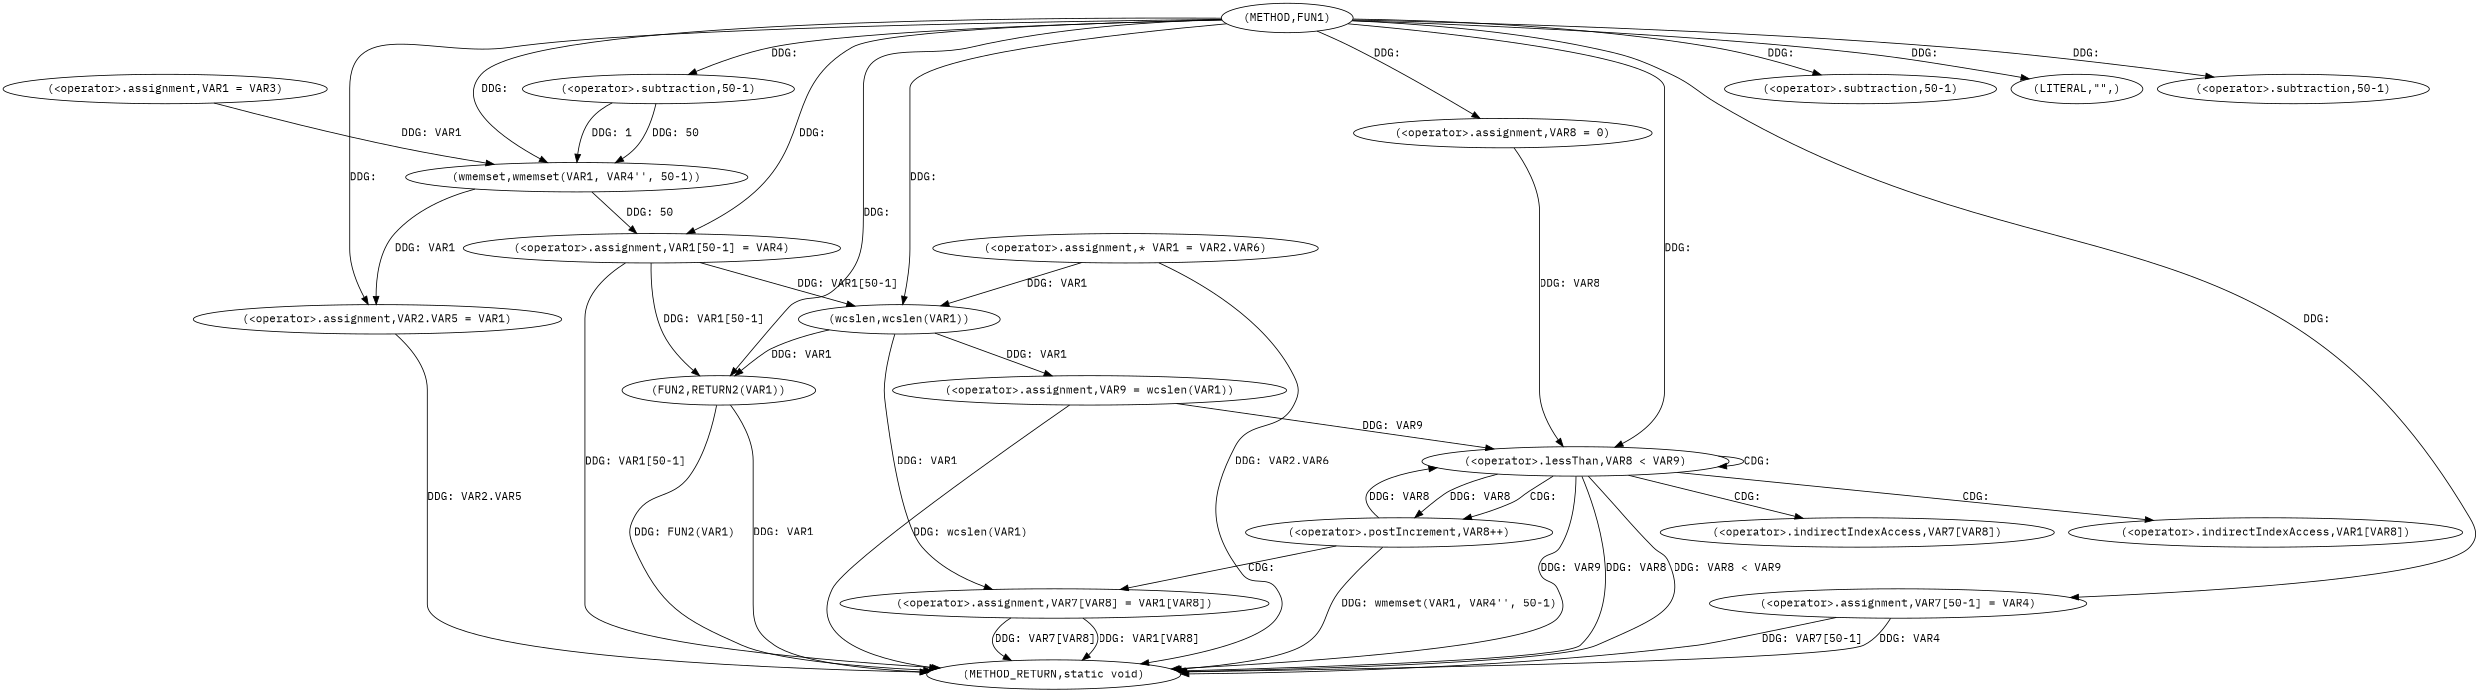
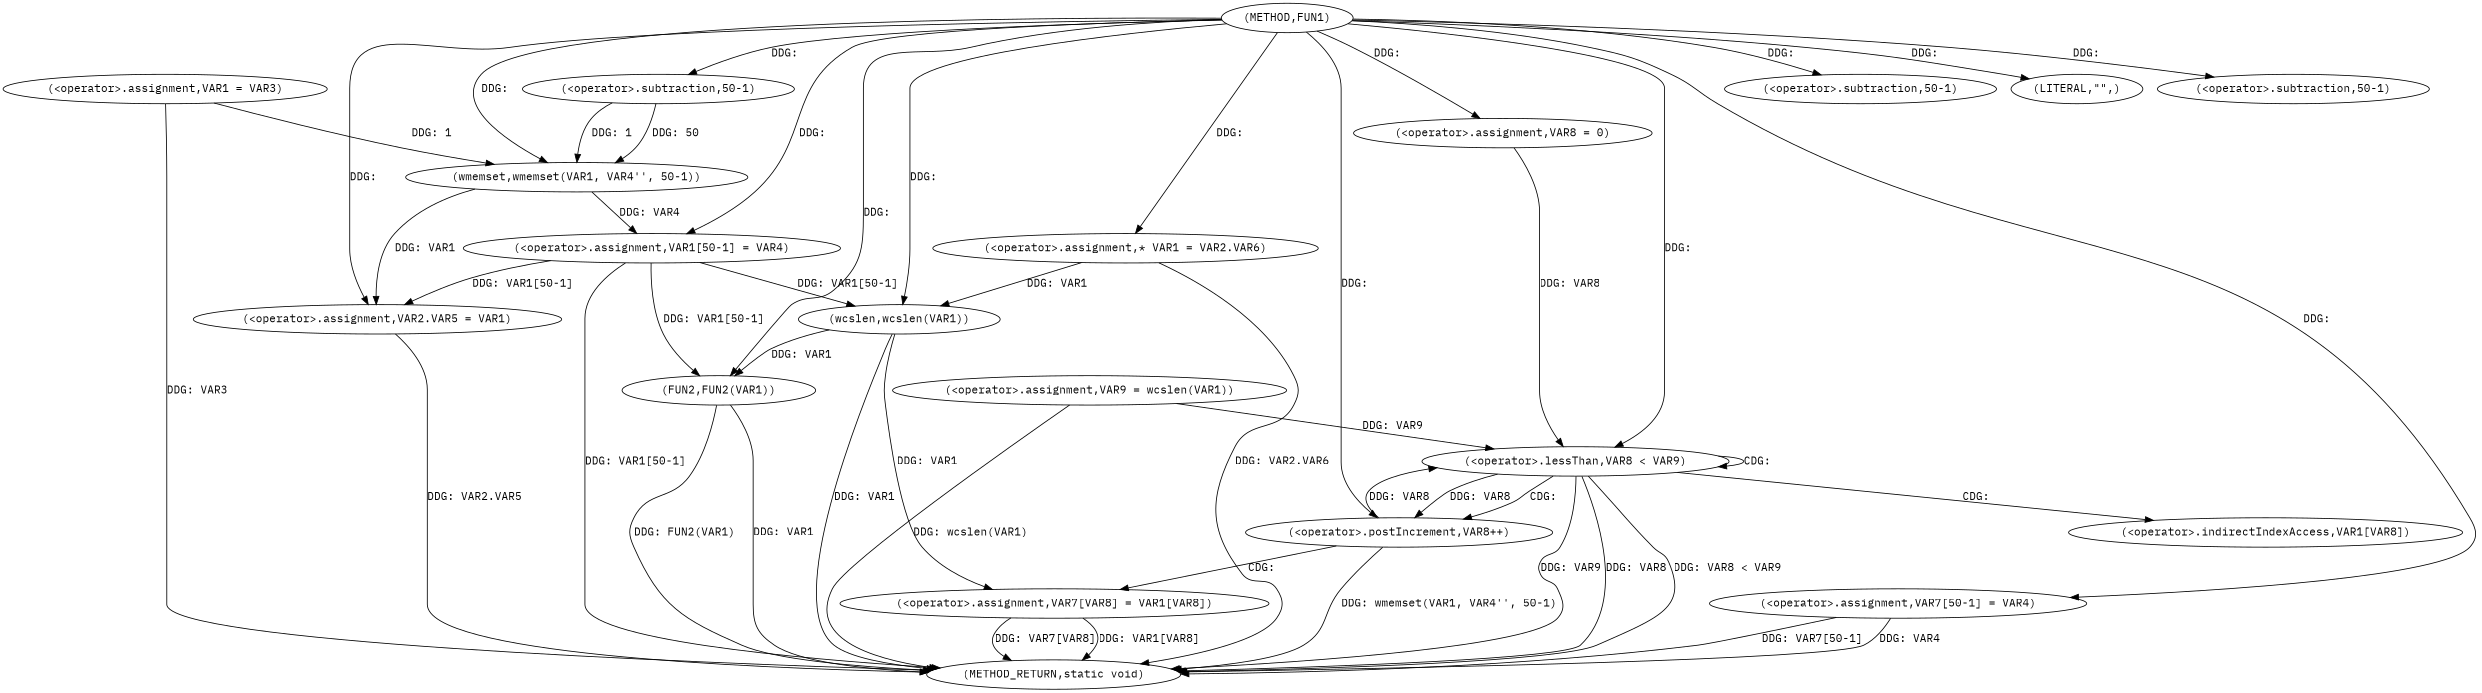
edge "(METHOD,FUN1)" -> "(<operator>.assignment,* VAR1 = VAR2.VAR6)": added, label "DDG:"
edge "(<operator>.assignment,VAR1 = VAR3)" -> "(wmemset,wmemset(VAR1, VAR4'', 50-1))": label "DDG: VAR1" -> "DDG: 1"
edge "(wmemset,wmemset(VAR1, VAR4'', 50-1))" -> "(<operator>.assignment,VAR1[50-1] = VAR4)": label "DDG: 50" -> "DDG: VAR4"
edge "(METHOD,FUN1)" -> "(<operator>.postIncrement,VAR8++)": added, label "DDG:"
edge "(<operator>.assignment,VAR1[50-1] = VAR4)" -> "(<operator>.assignment,VAR2.VAR5 = VAR1)": added, label "DDG: VAR1[50-1]"
edge "(wcslen,wcslen(VAR1))" -> "(<operator>.assignment,VAR9 = wcslen(VAR1))": now "(wcslen,wcslen(VAR1))" -> "(METHOD_RETURN,static void)"
node "(FUN2,RETURN2(VAR1))": label "(FUN2,RETURN2(VAR1))" -> "(FUN2,FUN2(VAR1))"
node "(<operator>.indirectIndexAccess,VAR7[VAR8])": removed
edge "(<operator>.assignment,VAR1 = VAR3)" -> "(METHOD_RETURN,static void)": added, label "DDG: VAR3"
